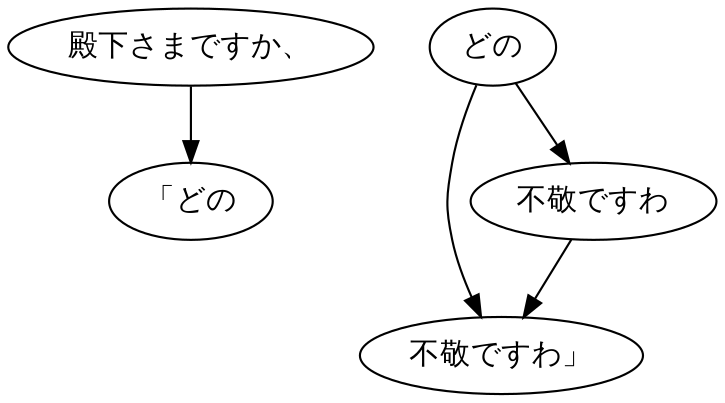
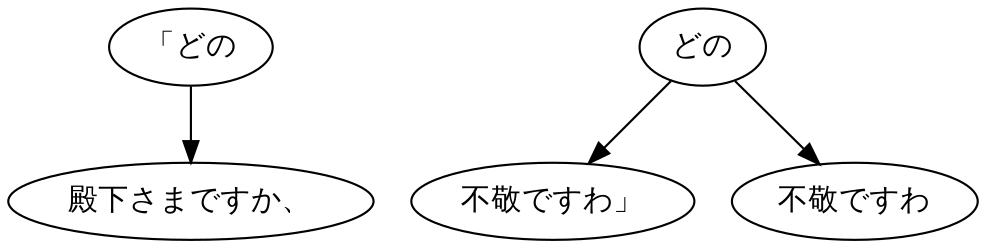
edge "殿下さまですか、" -> "「どの": reversed
edge "不敬ですわ" -> "不敬ですわ」": removed
